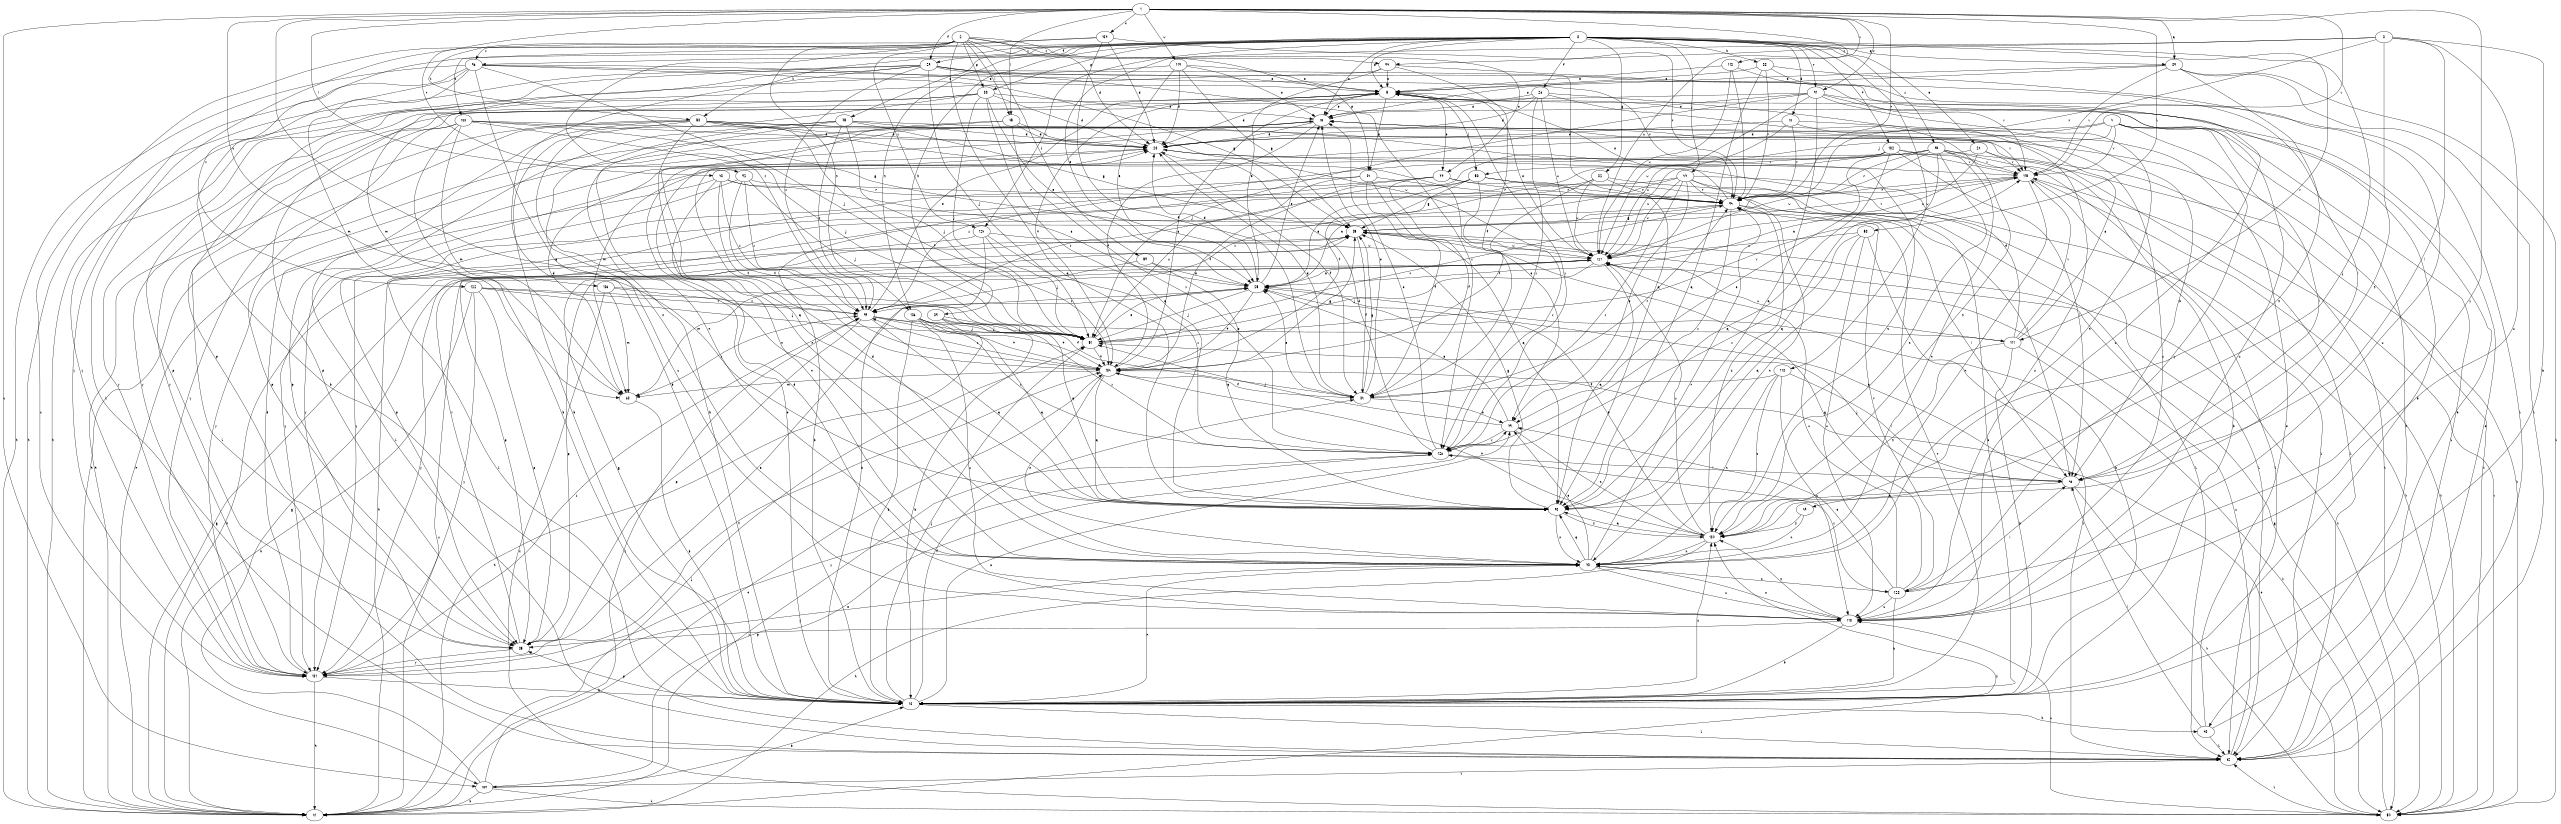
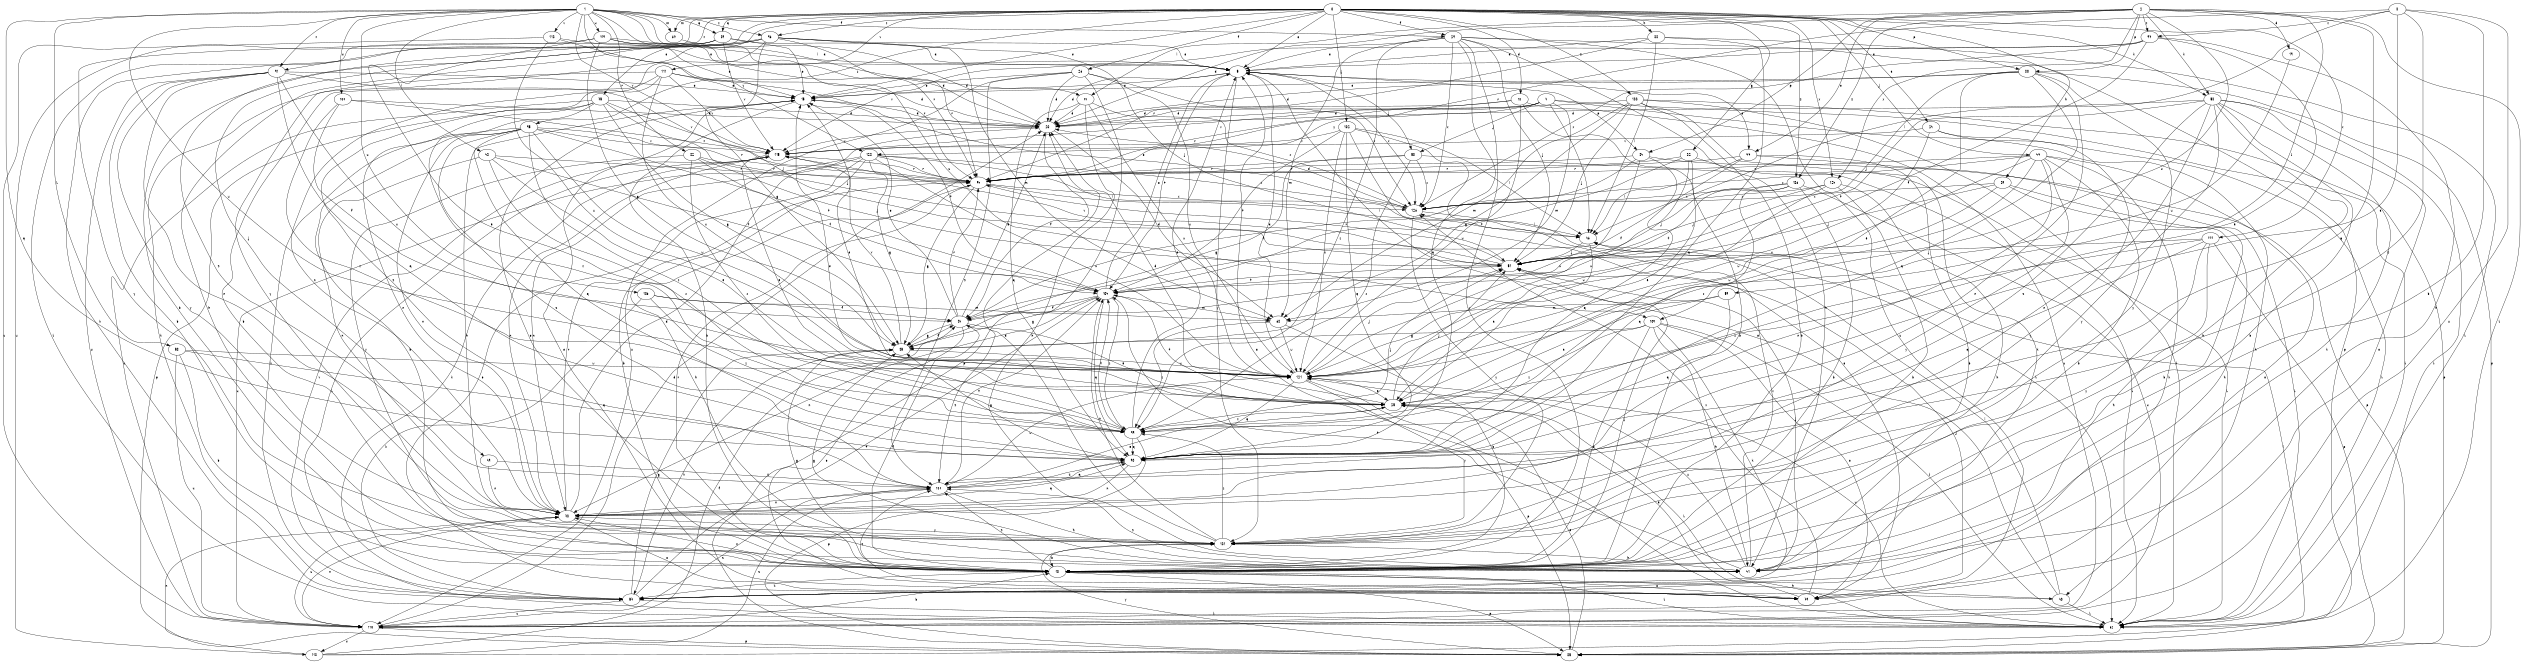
node "67": added
edge "107" -> "96": now "1" -> "96"
node "19": added
edge "0" -> "102": label "t" -> "j"
node "45": label "45" -> "44"
edge "94" -> "5": removed, label "a"
node "92": label "92" -> "82"
edge "18" -> "46": now "18" -> "10"
edge "50" -> "25": removed, label "e"
edge "85" -> "115": removed, label "v"
edge "84" -> "51": now "84" -> "121"
edge "35" -> "85": removed, label "p"
edge "43" -> "131": removed, label "y"
edge "39" -> "121": added, label "w"
edge "51" -> "25": removed, label "e"
edge "99" -> "111": now "99" -> "15"
edge "68" -> "121": added, label "w"
edge "94" -> "137": now "34" -> "137"
edge "58" -> "126": now "97" -> "126"
edge "29" -> "10": label "b" -> "y"
edge "118" -> "110": reversed
edge "46" -> "90": removed, label "q"
edge "73" -> "128": reversed
edge "46" -> "57": now "10" -> "57"
edge "62" -> "109": reversed
